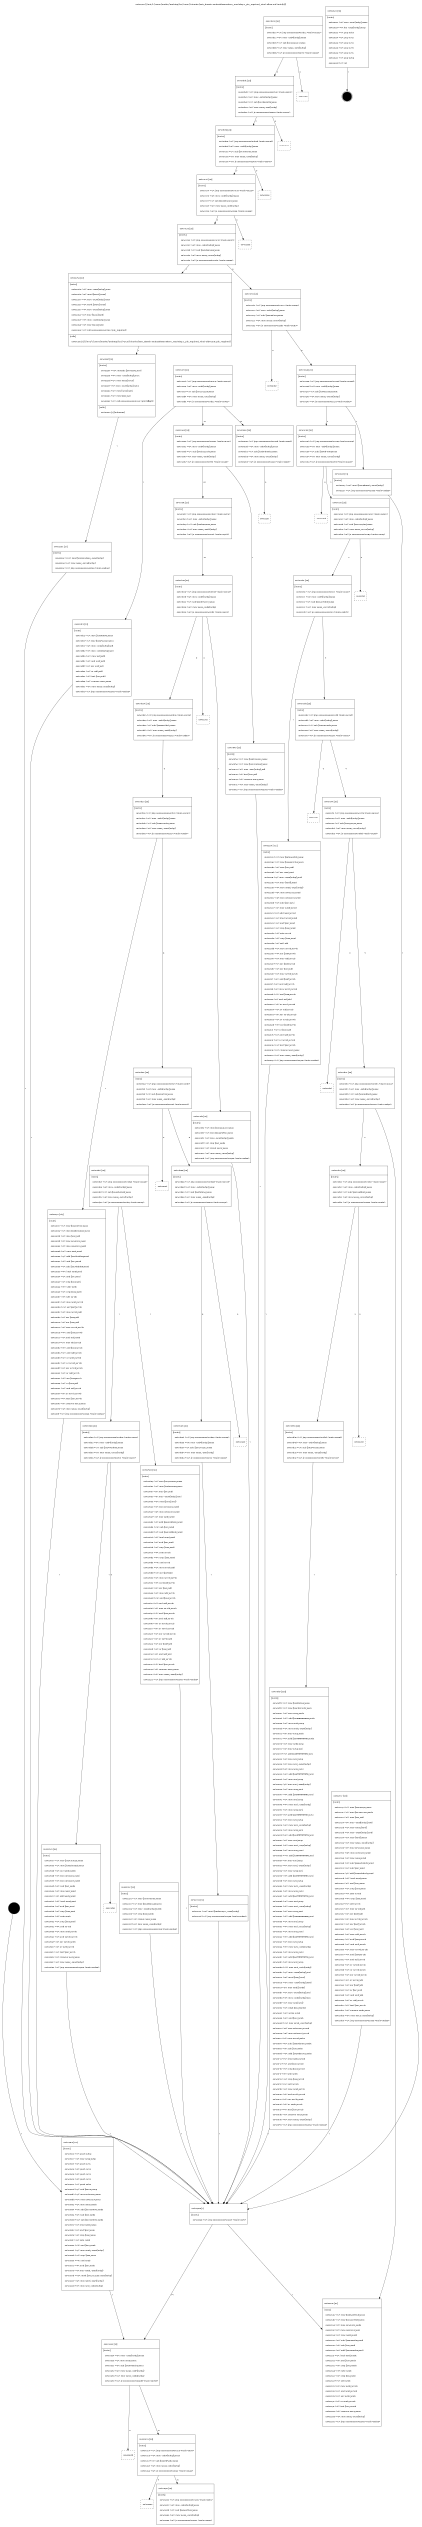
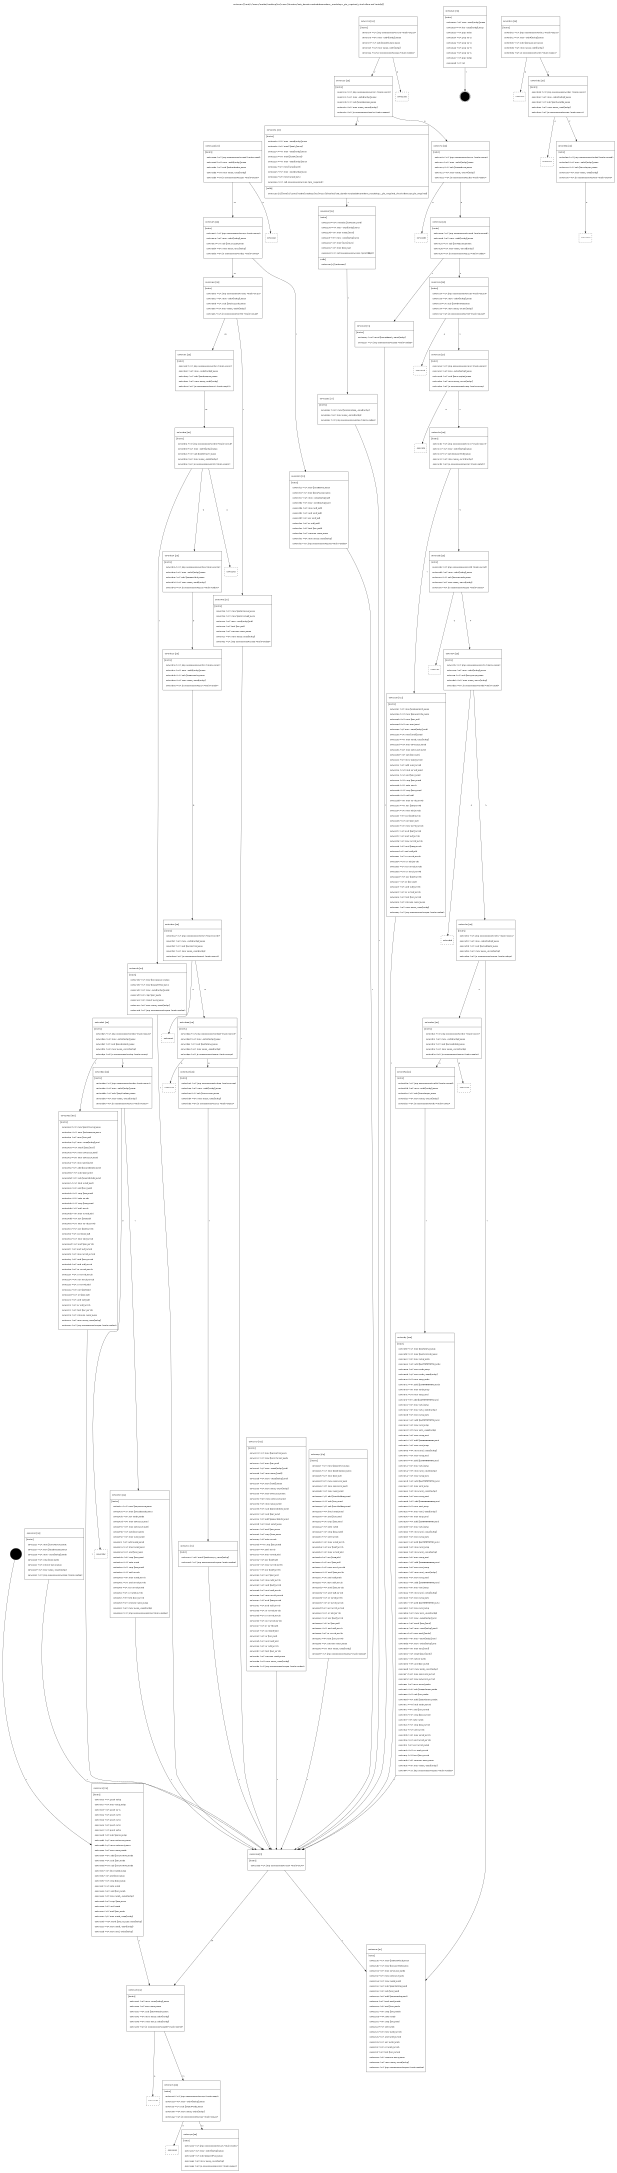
edge "0x401bf8 [28]" -> "0x401c14 [28]": removed, label "7"
edge "0x401ac4 [28]" -> "0x401aa8 [28]": reversed
edge "0x401b50 [28]" -> "0x402071 [147]": removed, label "1"
